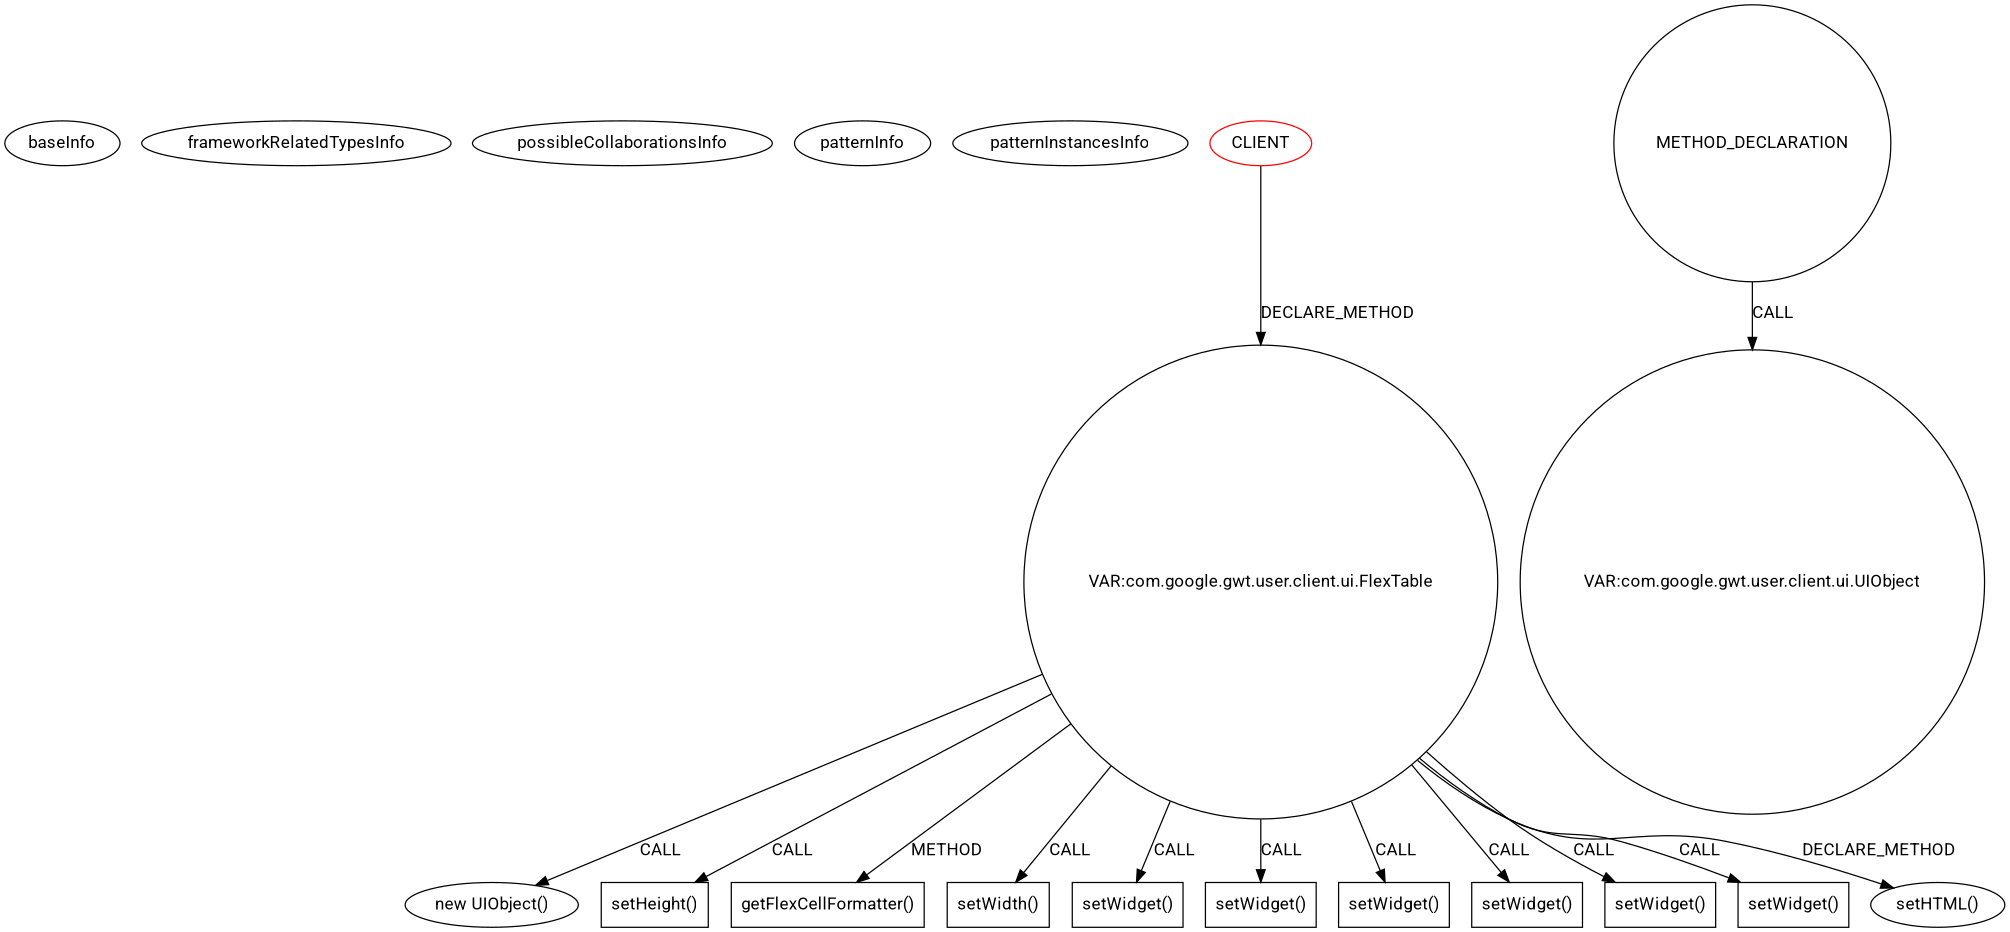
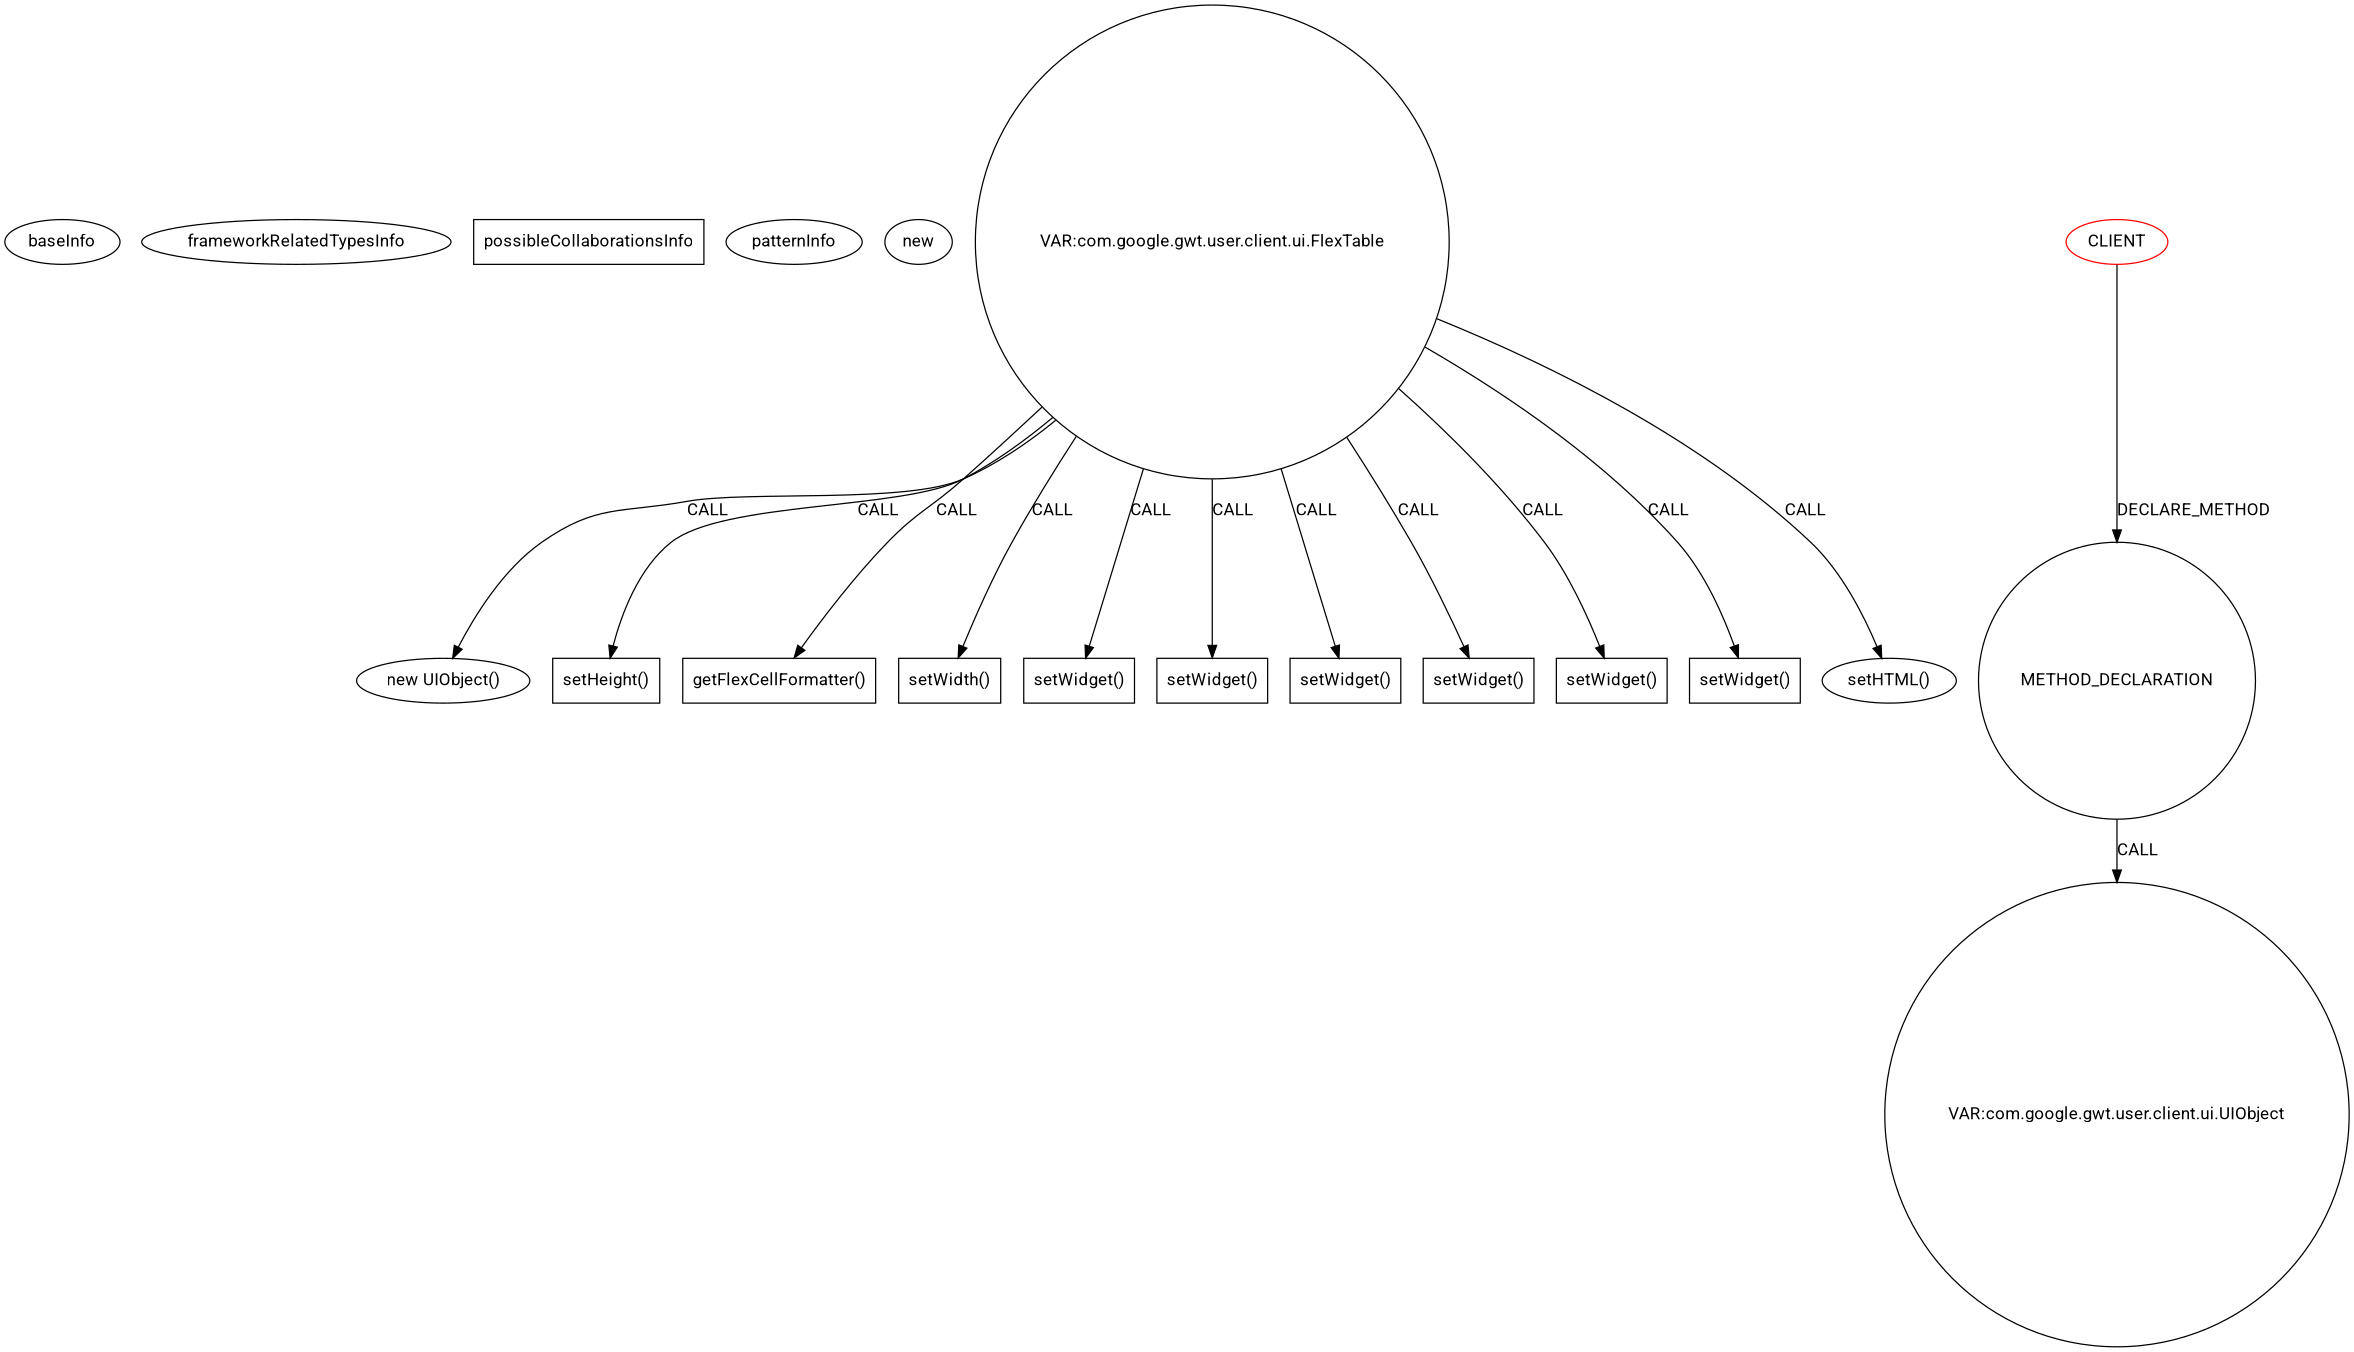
node "possibleCollaborationsInfo": shape ellipse -> box
node "patternInstancesInfo": label "patternInstancesInfo" -> "new"
edge "CLIENT" -> "VAR:com.google.gwt.user.client.ui.FlexTable": now "CLIENT" -> "METHOD_DECLARATION"
edge "VAR:com.google.gwt.user.client.ui.FlexTable" -> "getFlexCellFormatter()": label "METHOD" -> "CALL"
edge "VAR:com.google.gwt.user.client.ui.FlexTable" -> "setHTML()": label "DECLARE_METHOD" -> "CALL"
